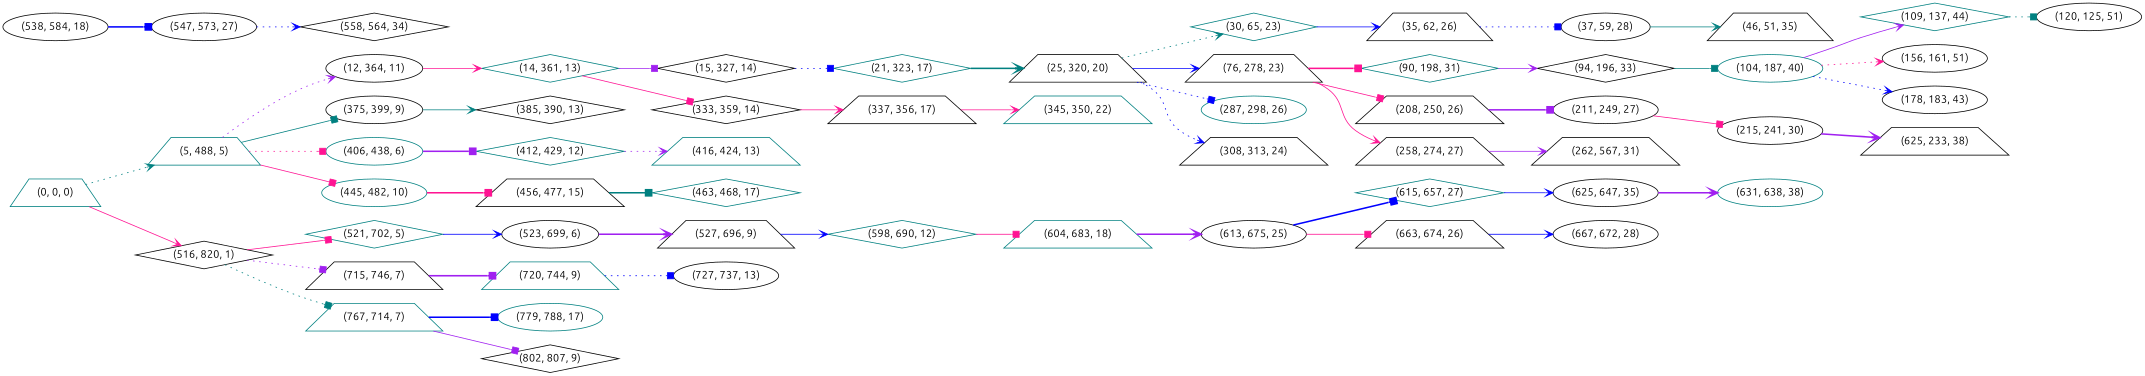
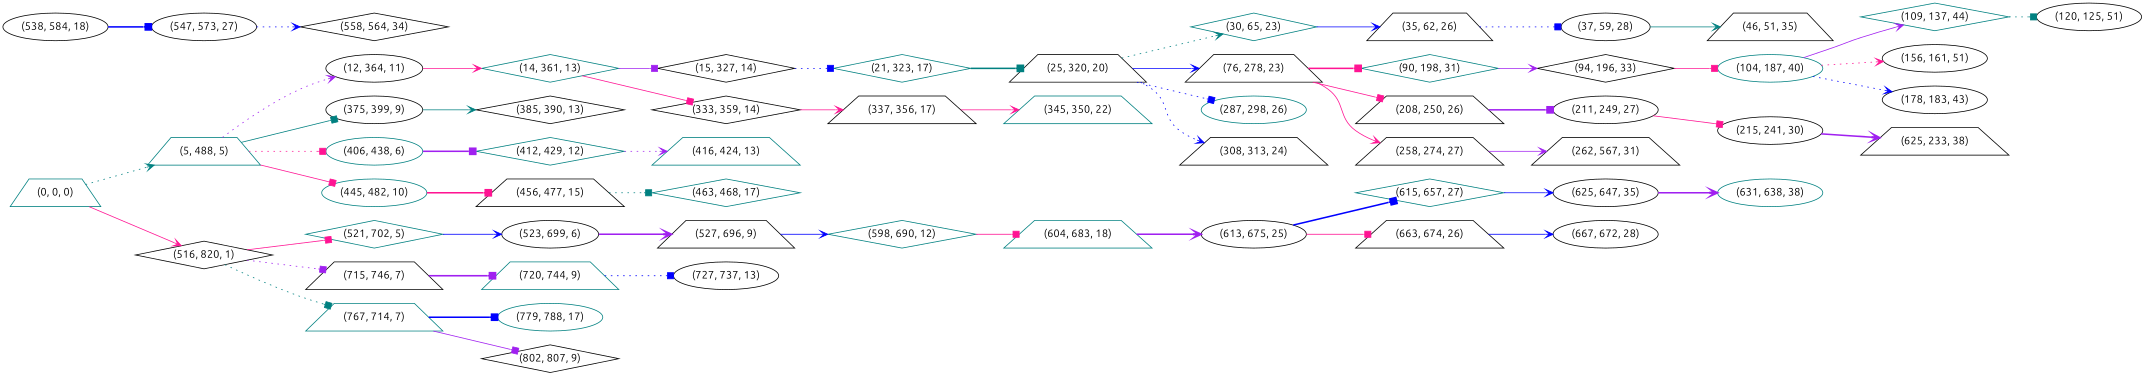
edge "(21, 323, 17)" -> "(25, 320, 20)": arrowhead vee -> box
edge "(94, 196, 33)" -> "(104, 187, 40)": color teal -> deeppink
edge "(456, 477, 15)" -> "(463, 468, 17)": style bold -> dotted
